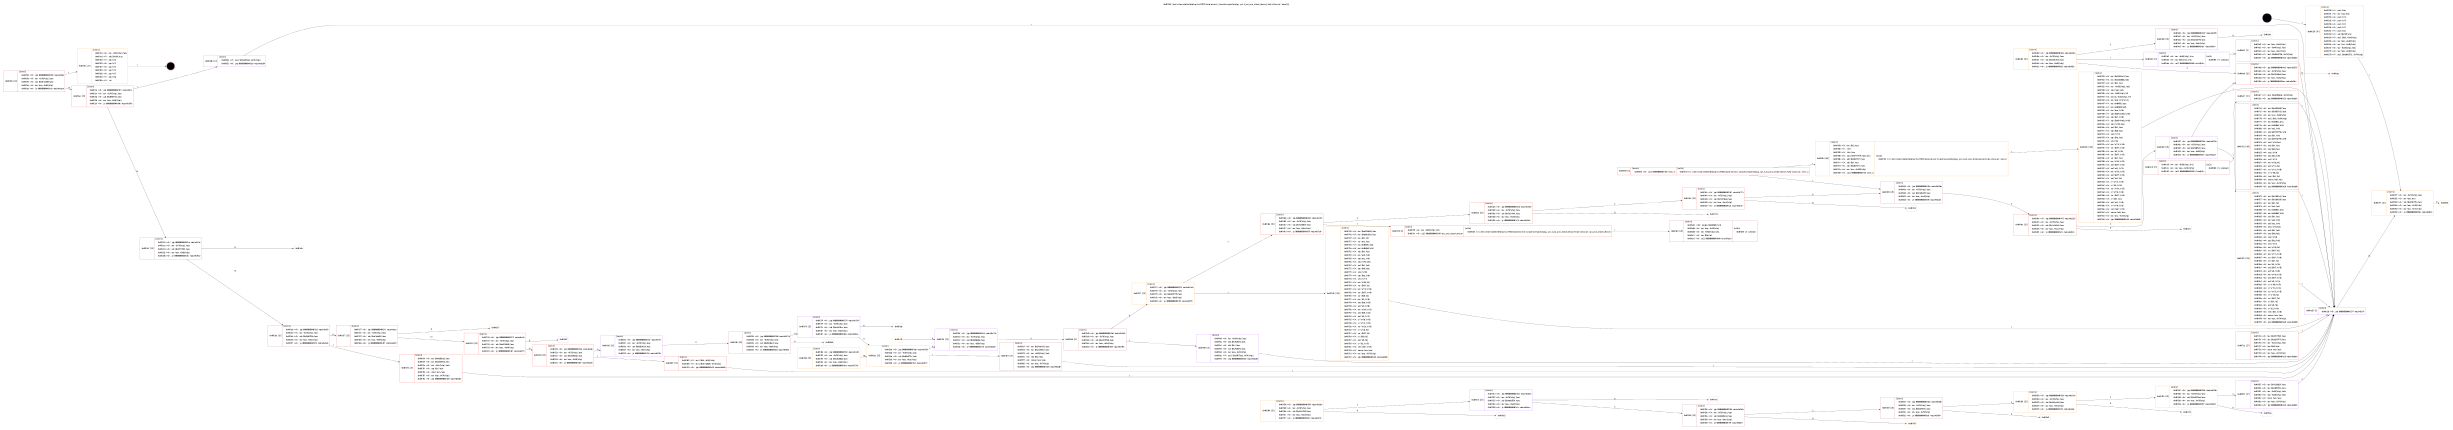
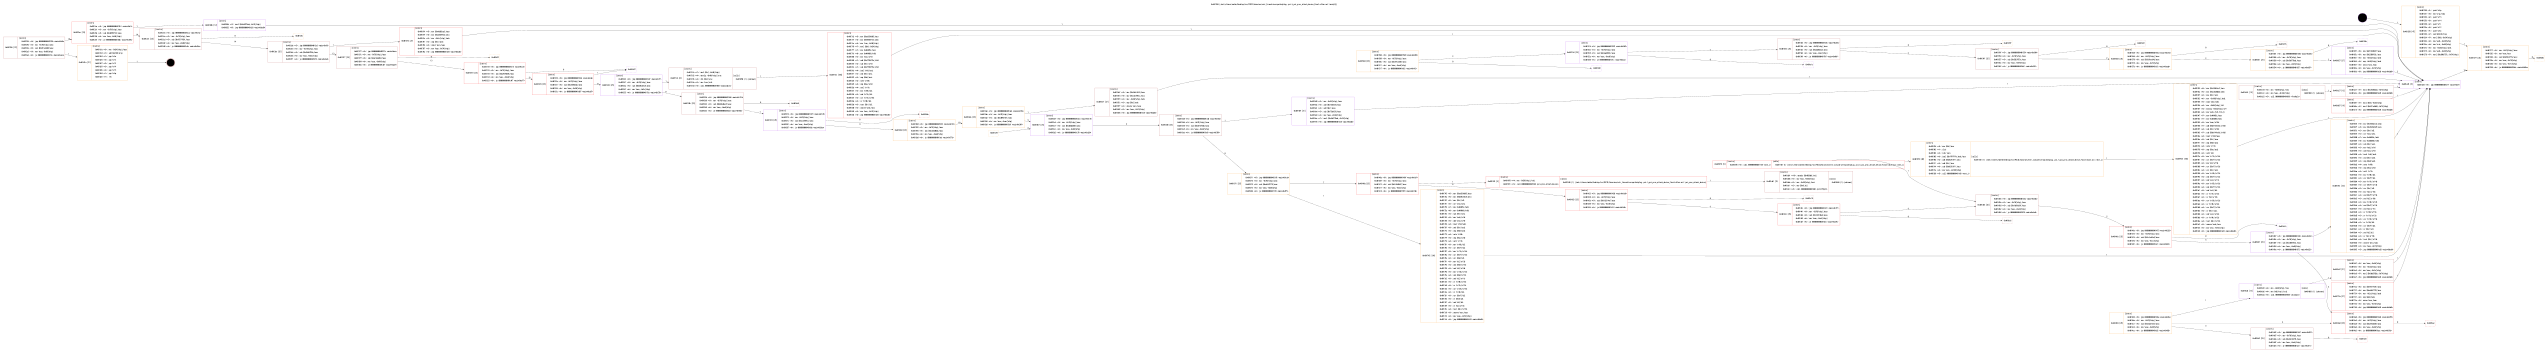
node "0x4017cb [23]": added
edge "0x401374 [25]" -> "0x4013a6 [25]": now "0x401374 [25]" -> "0x40138d [25]"
edge "0x401329 [25]" -> "0x401d07 [19]": now "0x401329 [25]" -> "0x401d47"
